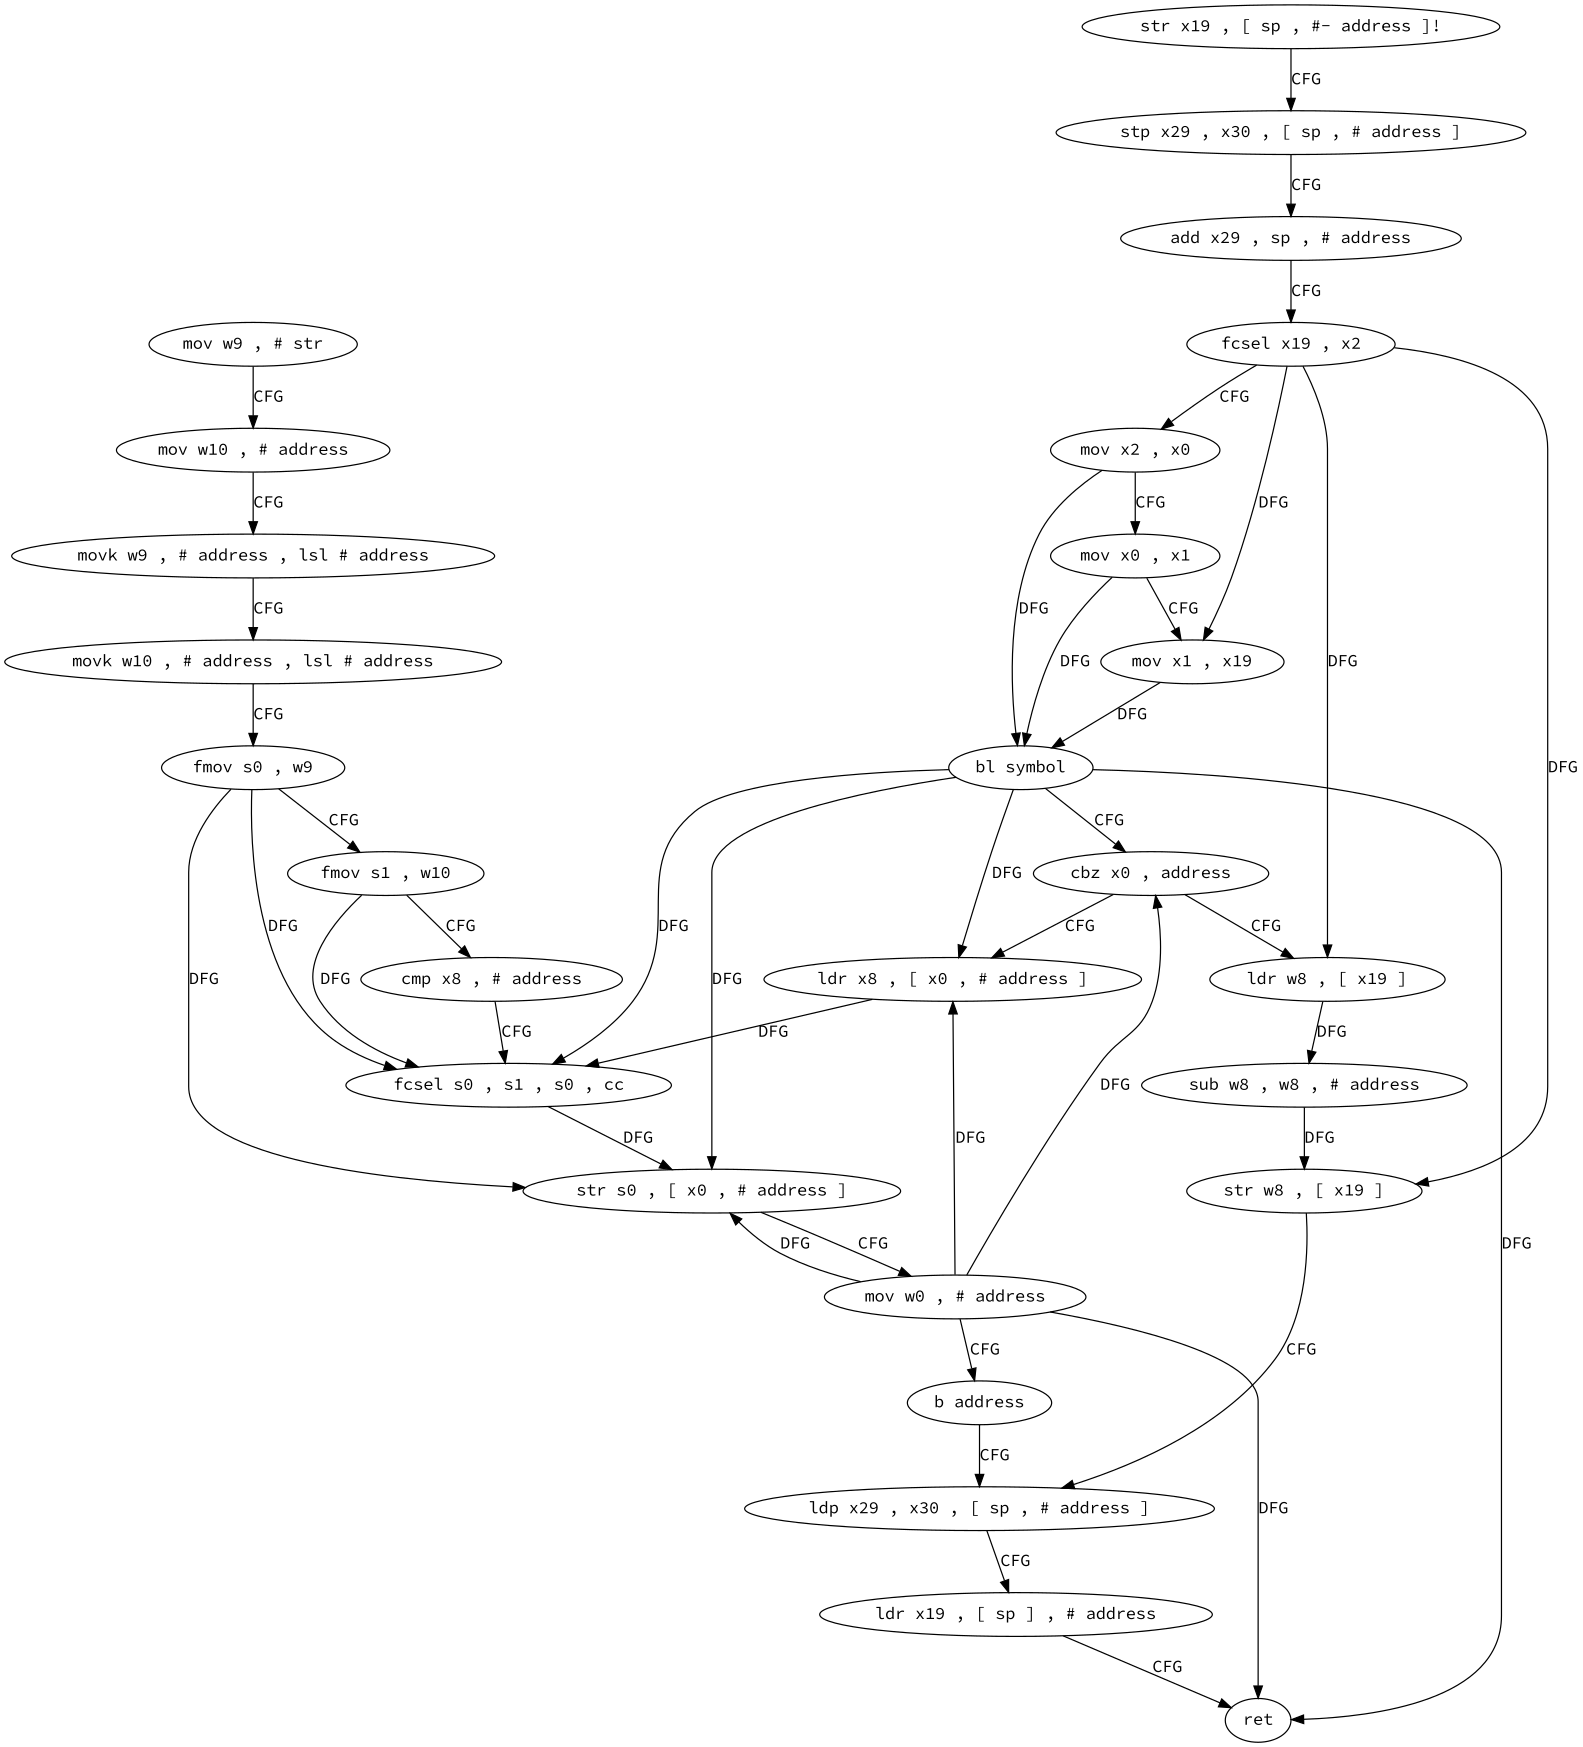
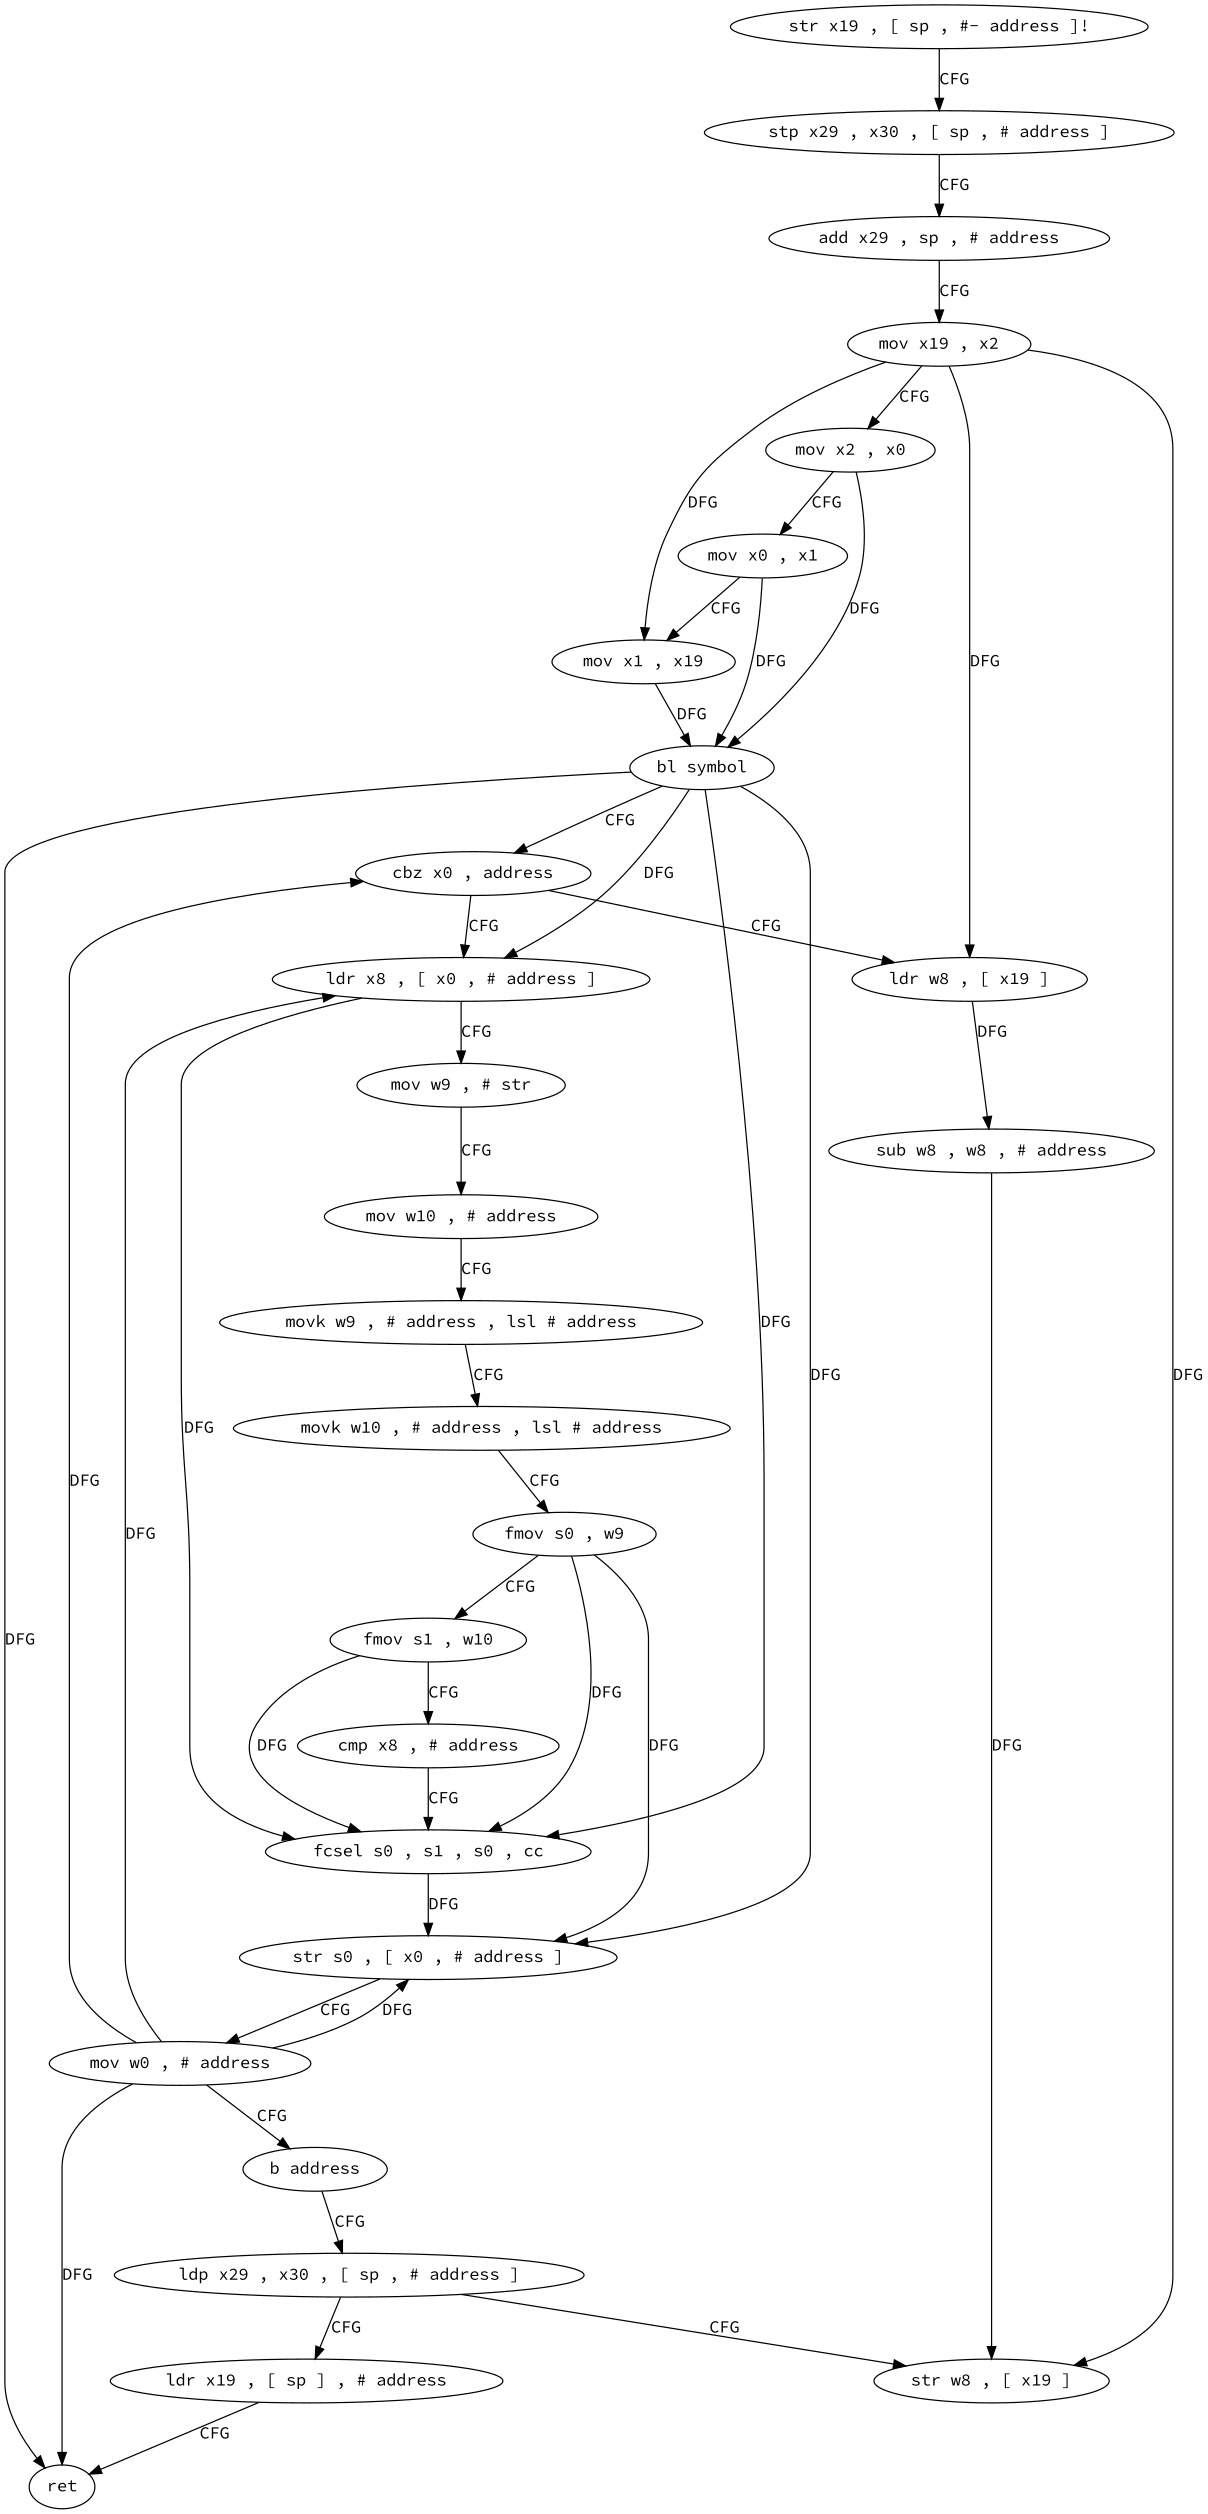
node "fcsel x19 , x2": label "fcsel x19 , x2" -> "mov x19 , x2"
edge "ldr x8 , [ x0 , # address ]" -> "mov w9 , # str": added, label "CFG"
edge "str w8 , [ x19 ]" -> "ldp x29 , x30 , [ sp , # address ]": reversed
